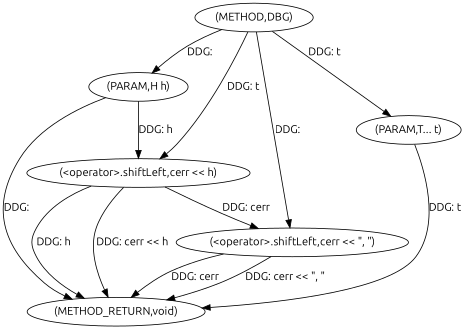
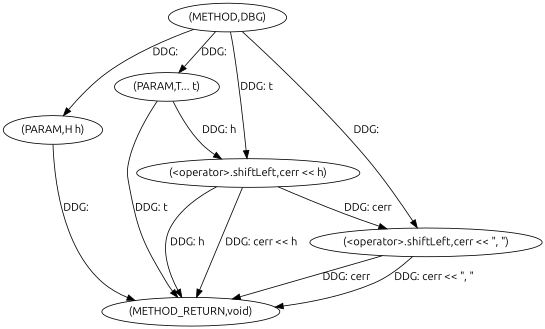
edge "(METHOD,DBG)" -> "(PARAM,T... t)": label "DDG: t" -> "DDG: "
edge "(PARAM,H h)" -> "(<operator>.shiftLeft,cerr << h)": now "(PARAM,T... t)" -> "(<operator>.shiftLeft,cerr << h)"
